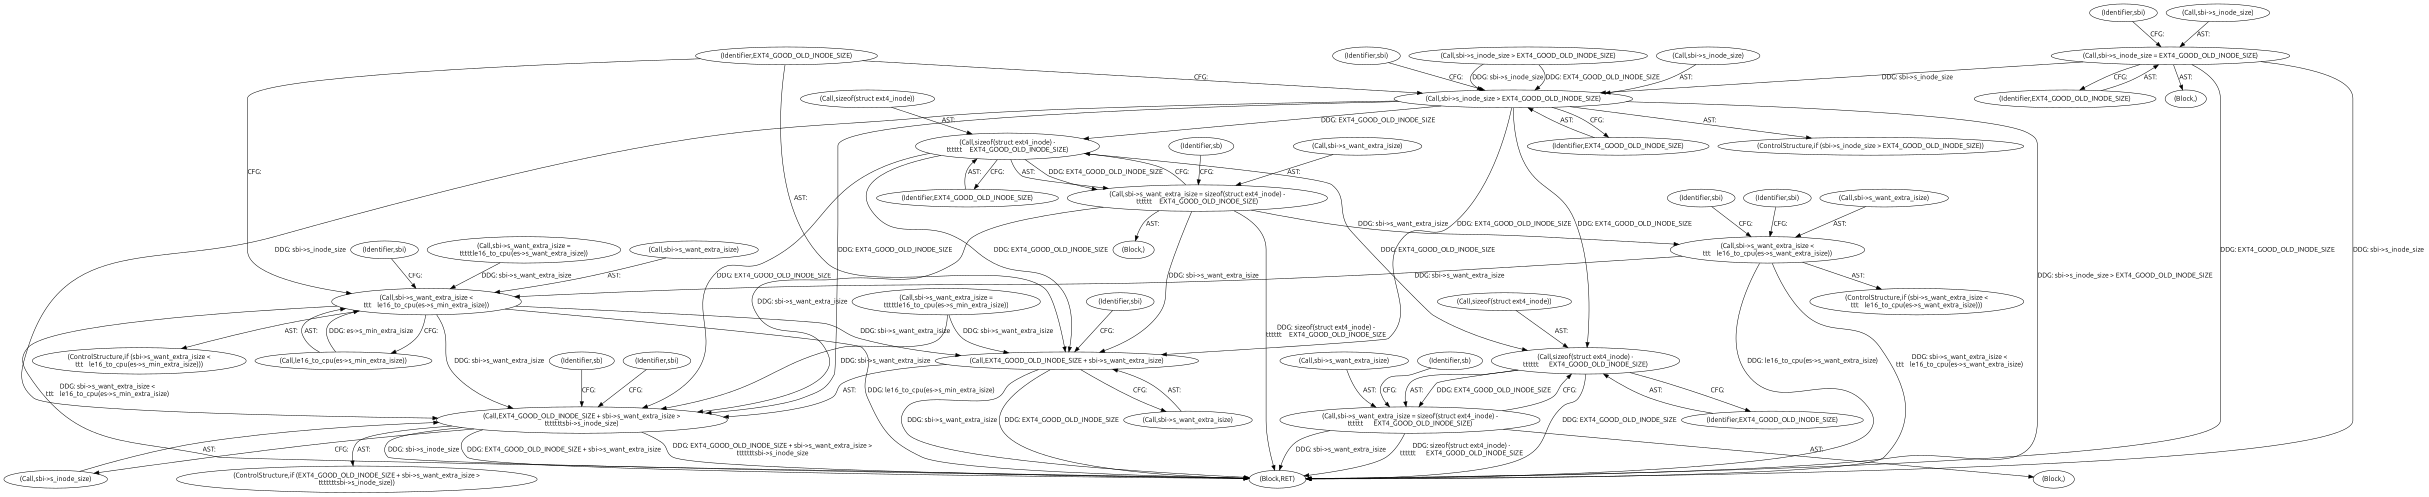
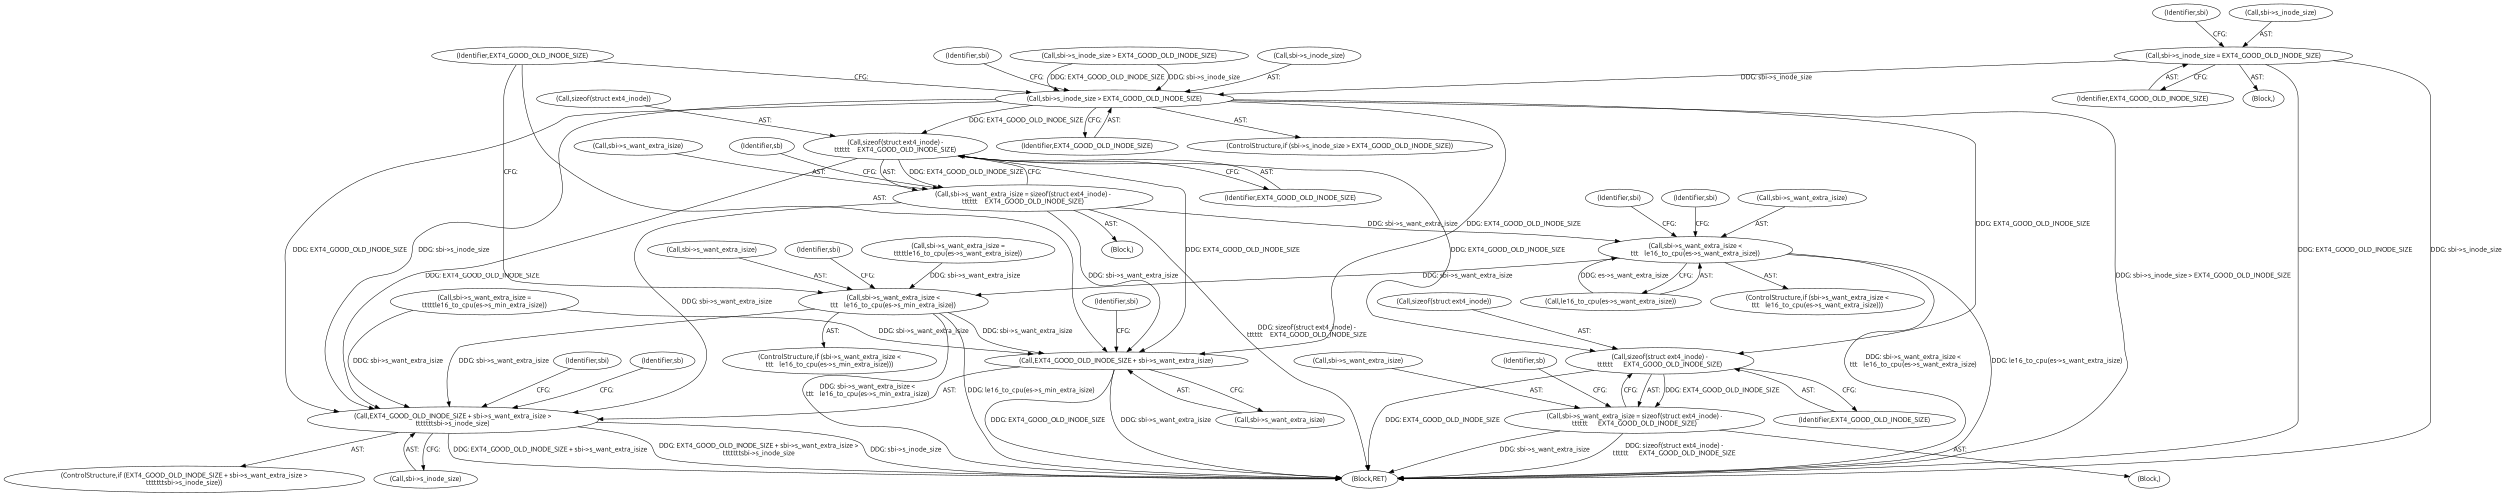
node "(Call,le16_to_cpu(es->s_want_extra_isize))": added
node "(Call,le16_to_cpu(es->s_min_extra_isize))": removed
